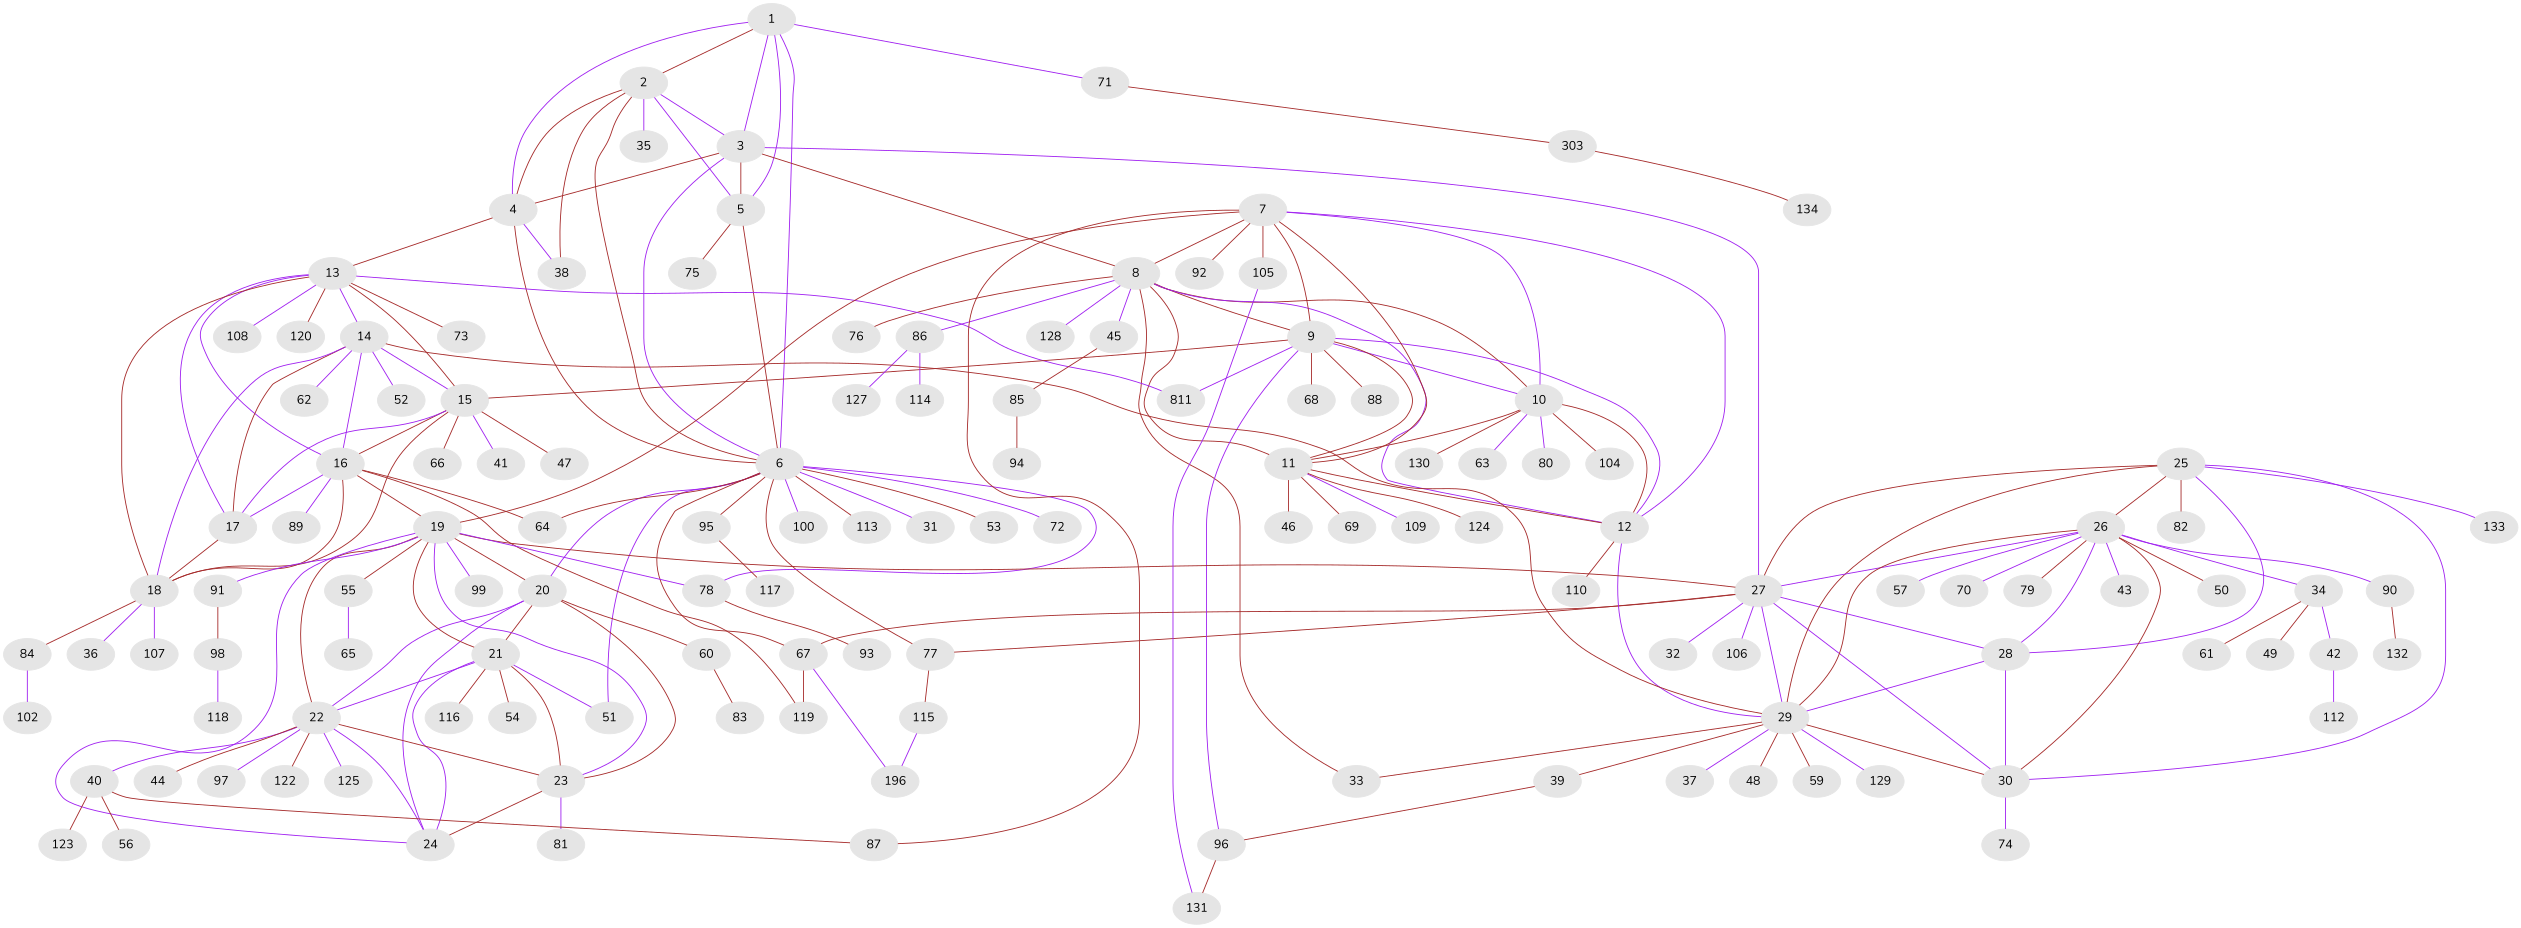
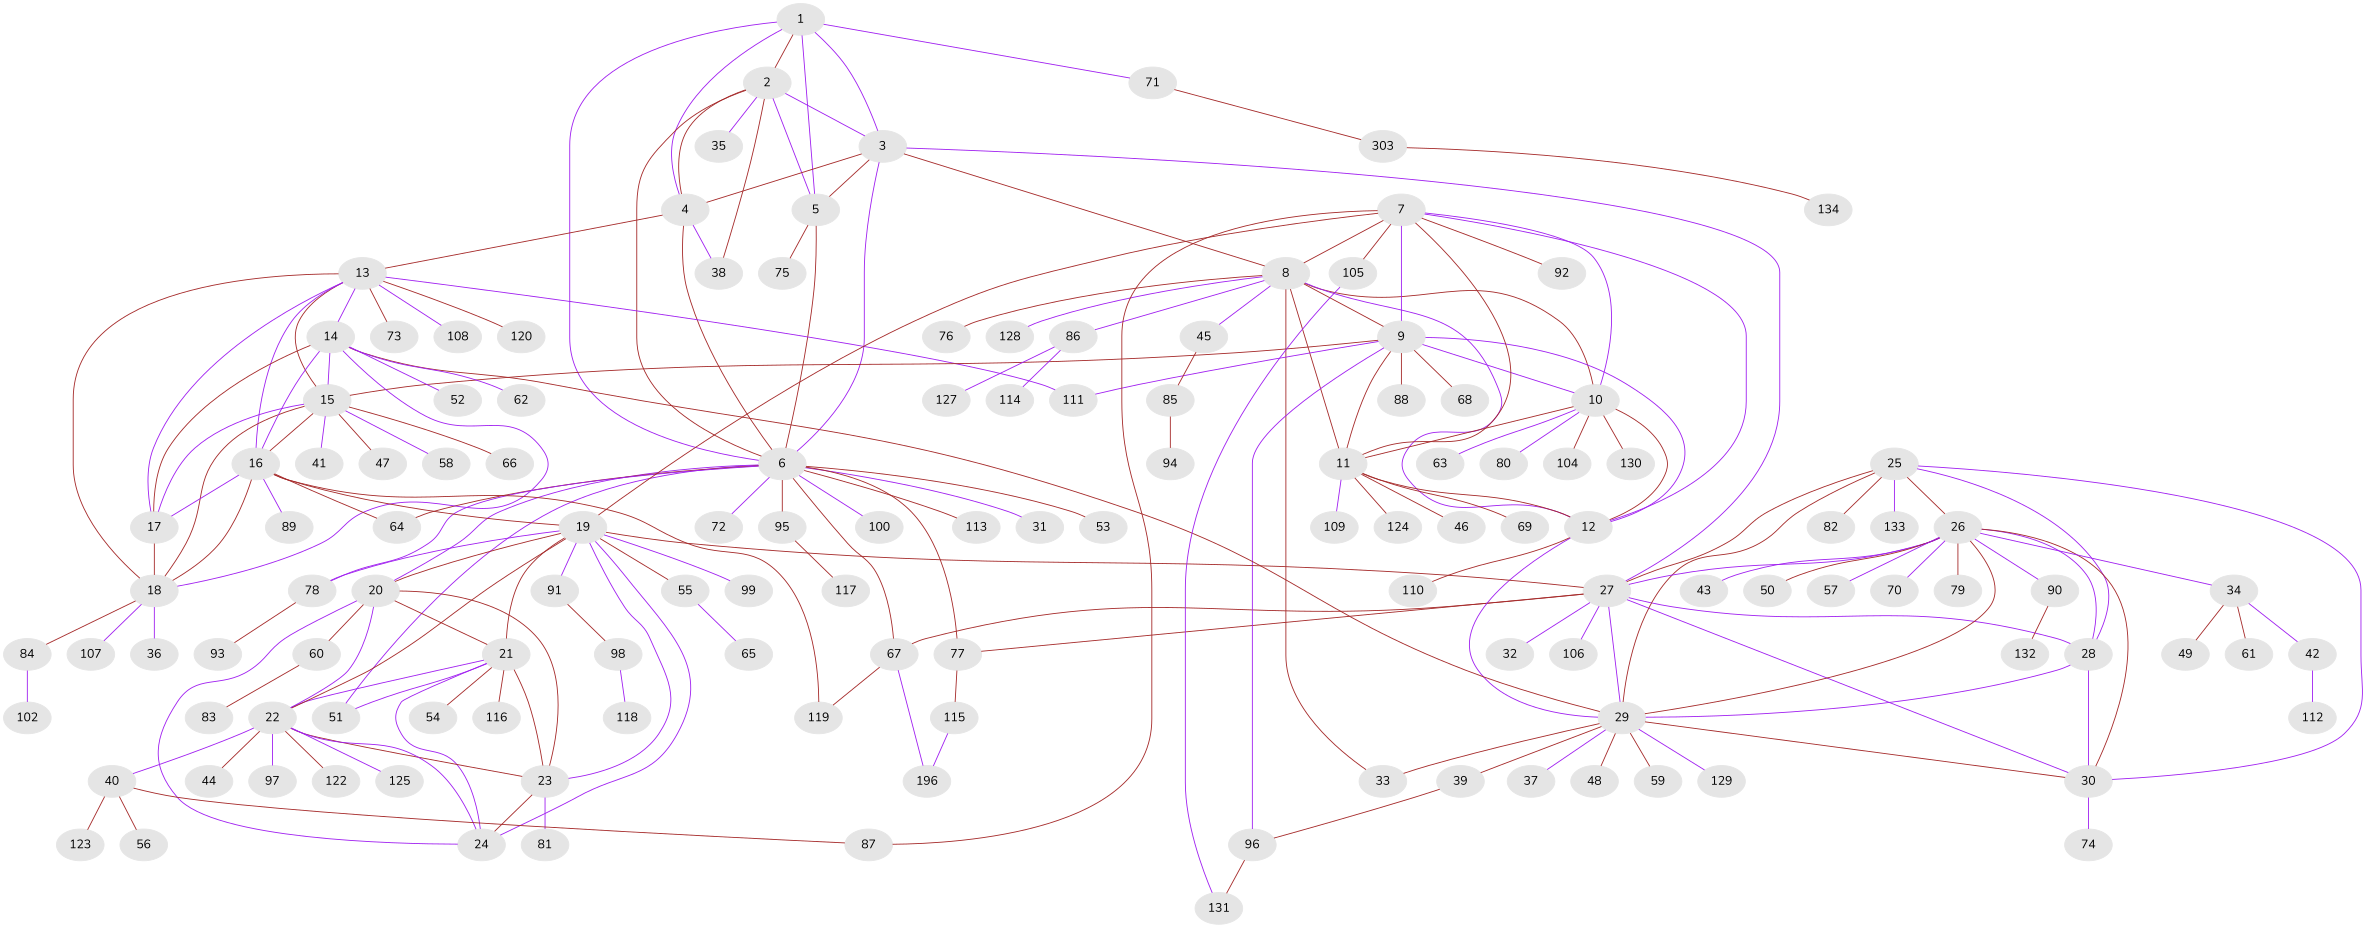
edge "7" -- "9": color brown -> purple
node "811": label "811" -> "111"
node "58": added
